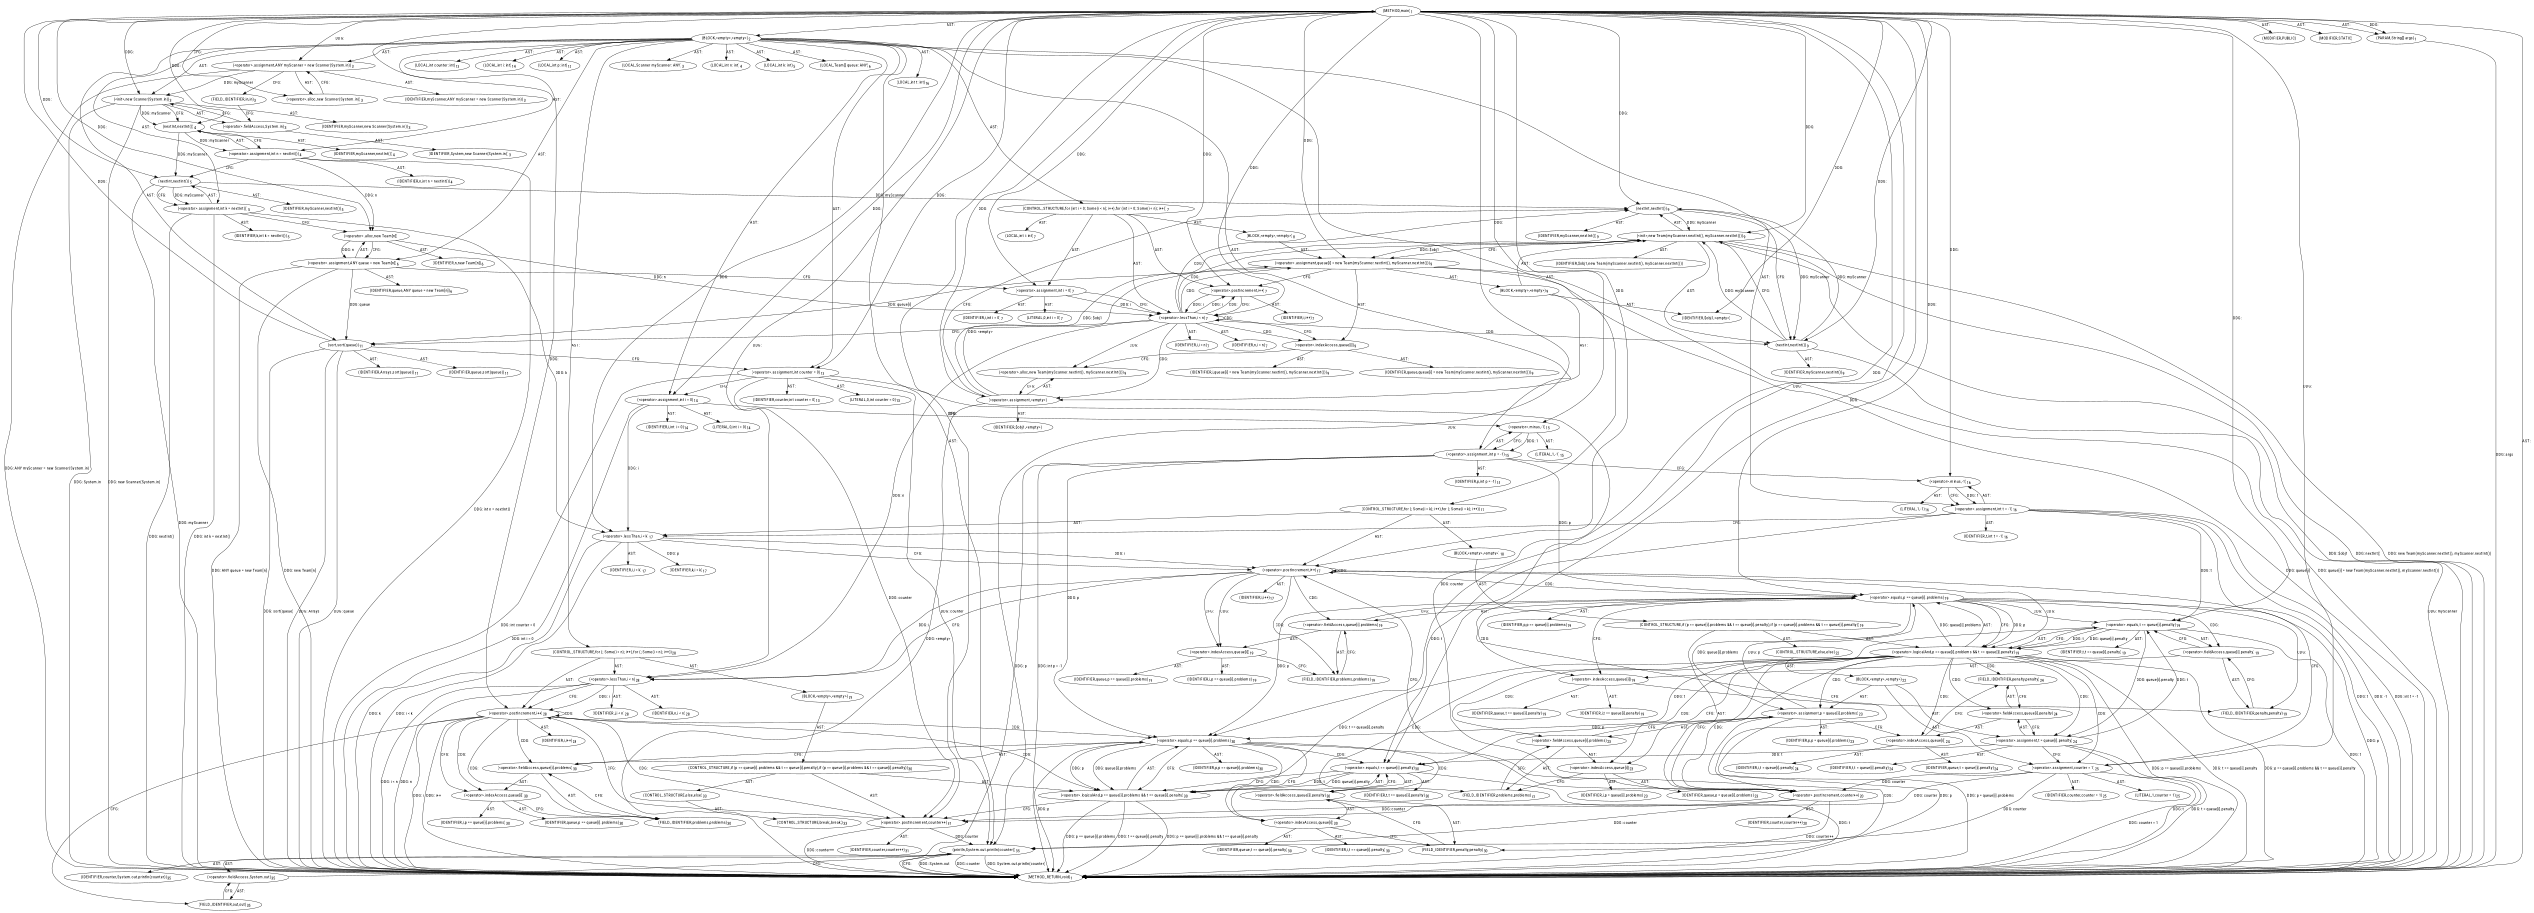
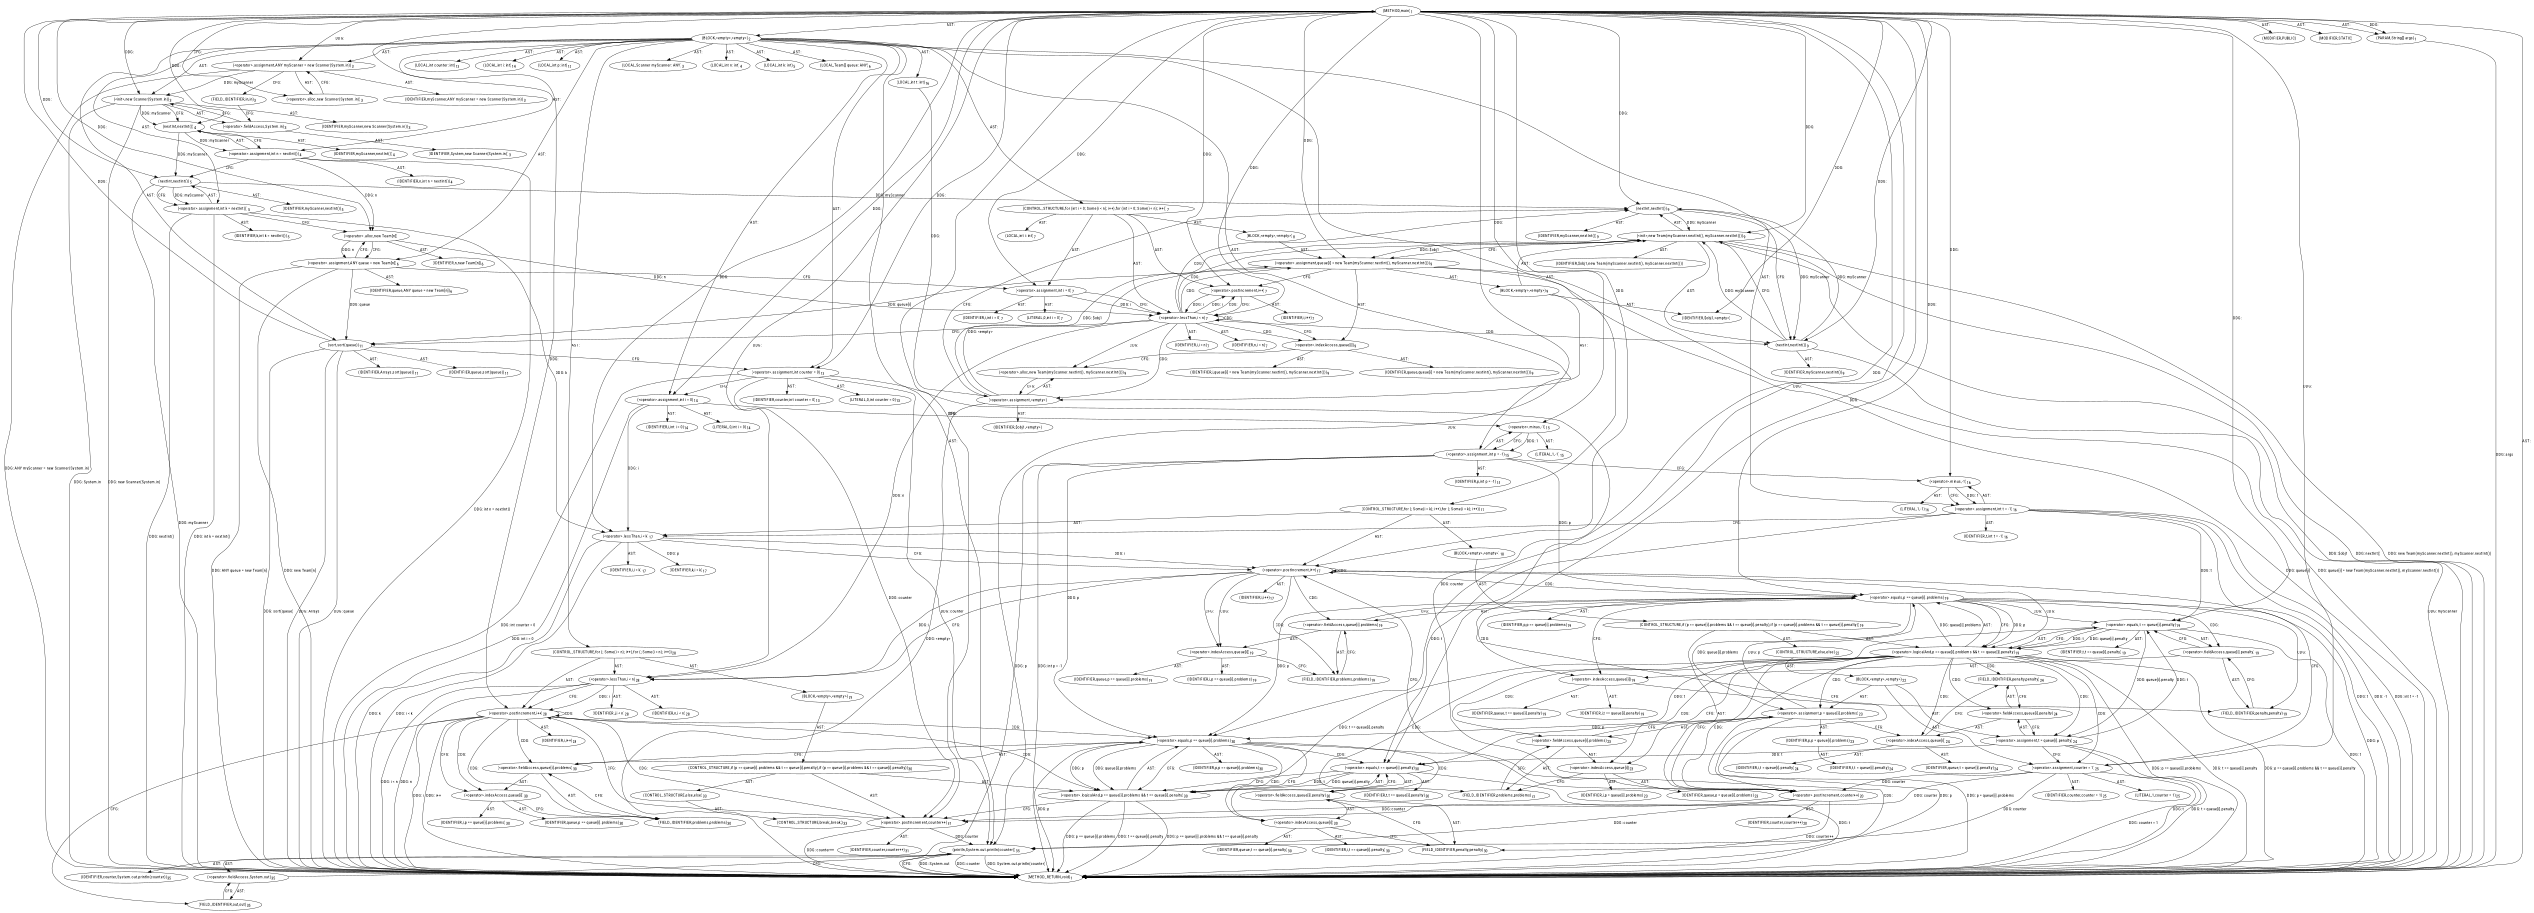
edge "(METHOD,main)" -> "(<operator>.assignment,<empty>)": now "(LOCAL,int t: int)" -> "(<operator>.assignment,<empty>)"
edge "(<operator>.assignment,ANY queue = new Team[n])" -> "(<operator>.alloc,new Team[n])": label "AST: " -> "CFG: "
edge "(<operator>.assignment,t = queue[i].penalty)" -> "(IDENTIFIER,t,t = queue[i].penalty)": now "(IDENTIFIER,p,p = queue[i].problems)" -> "(IDENTIFIER,t,t = queue[i].penalty)"
